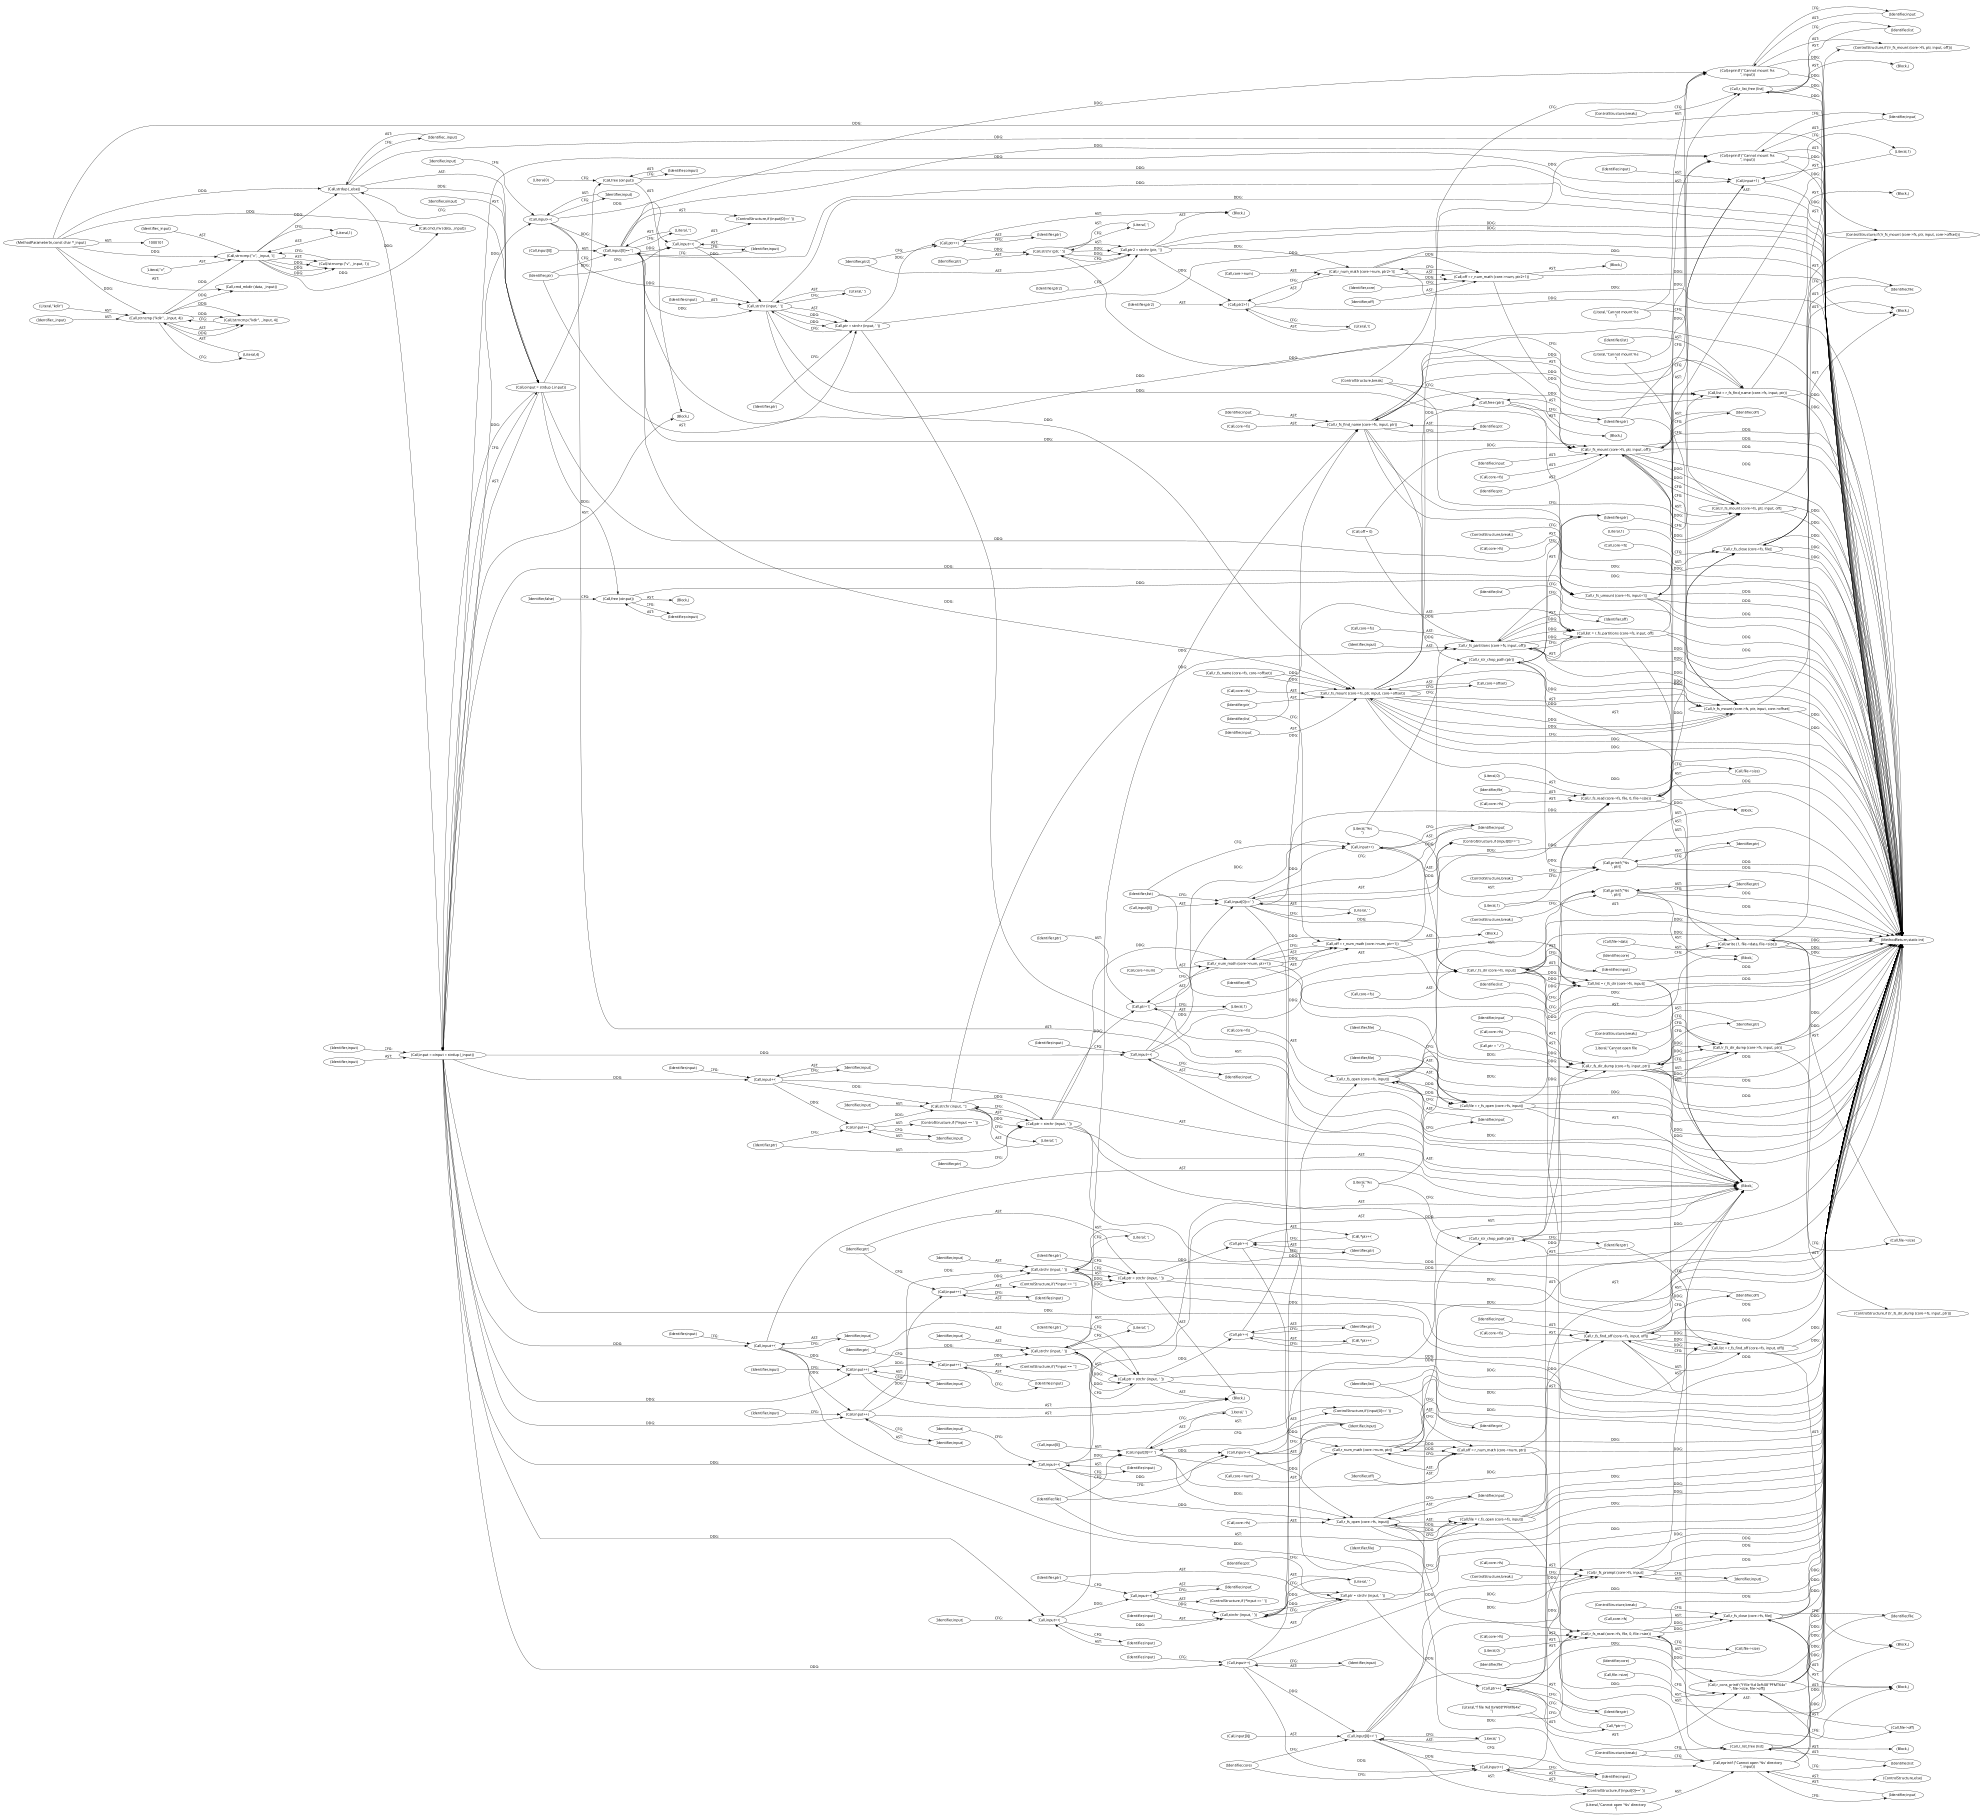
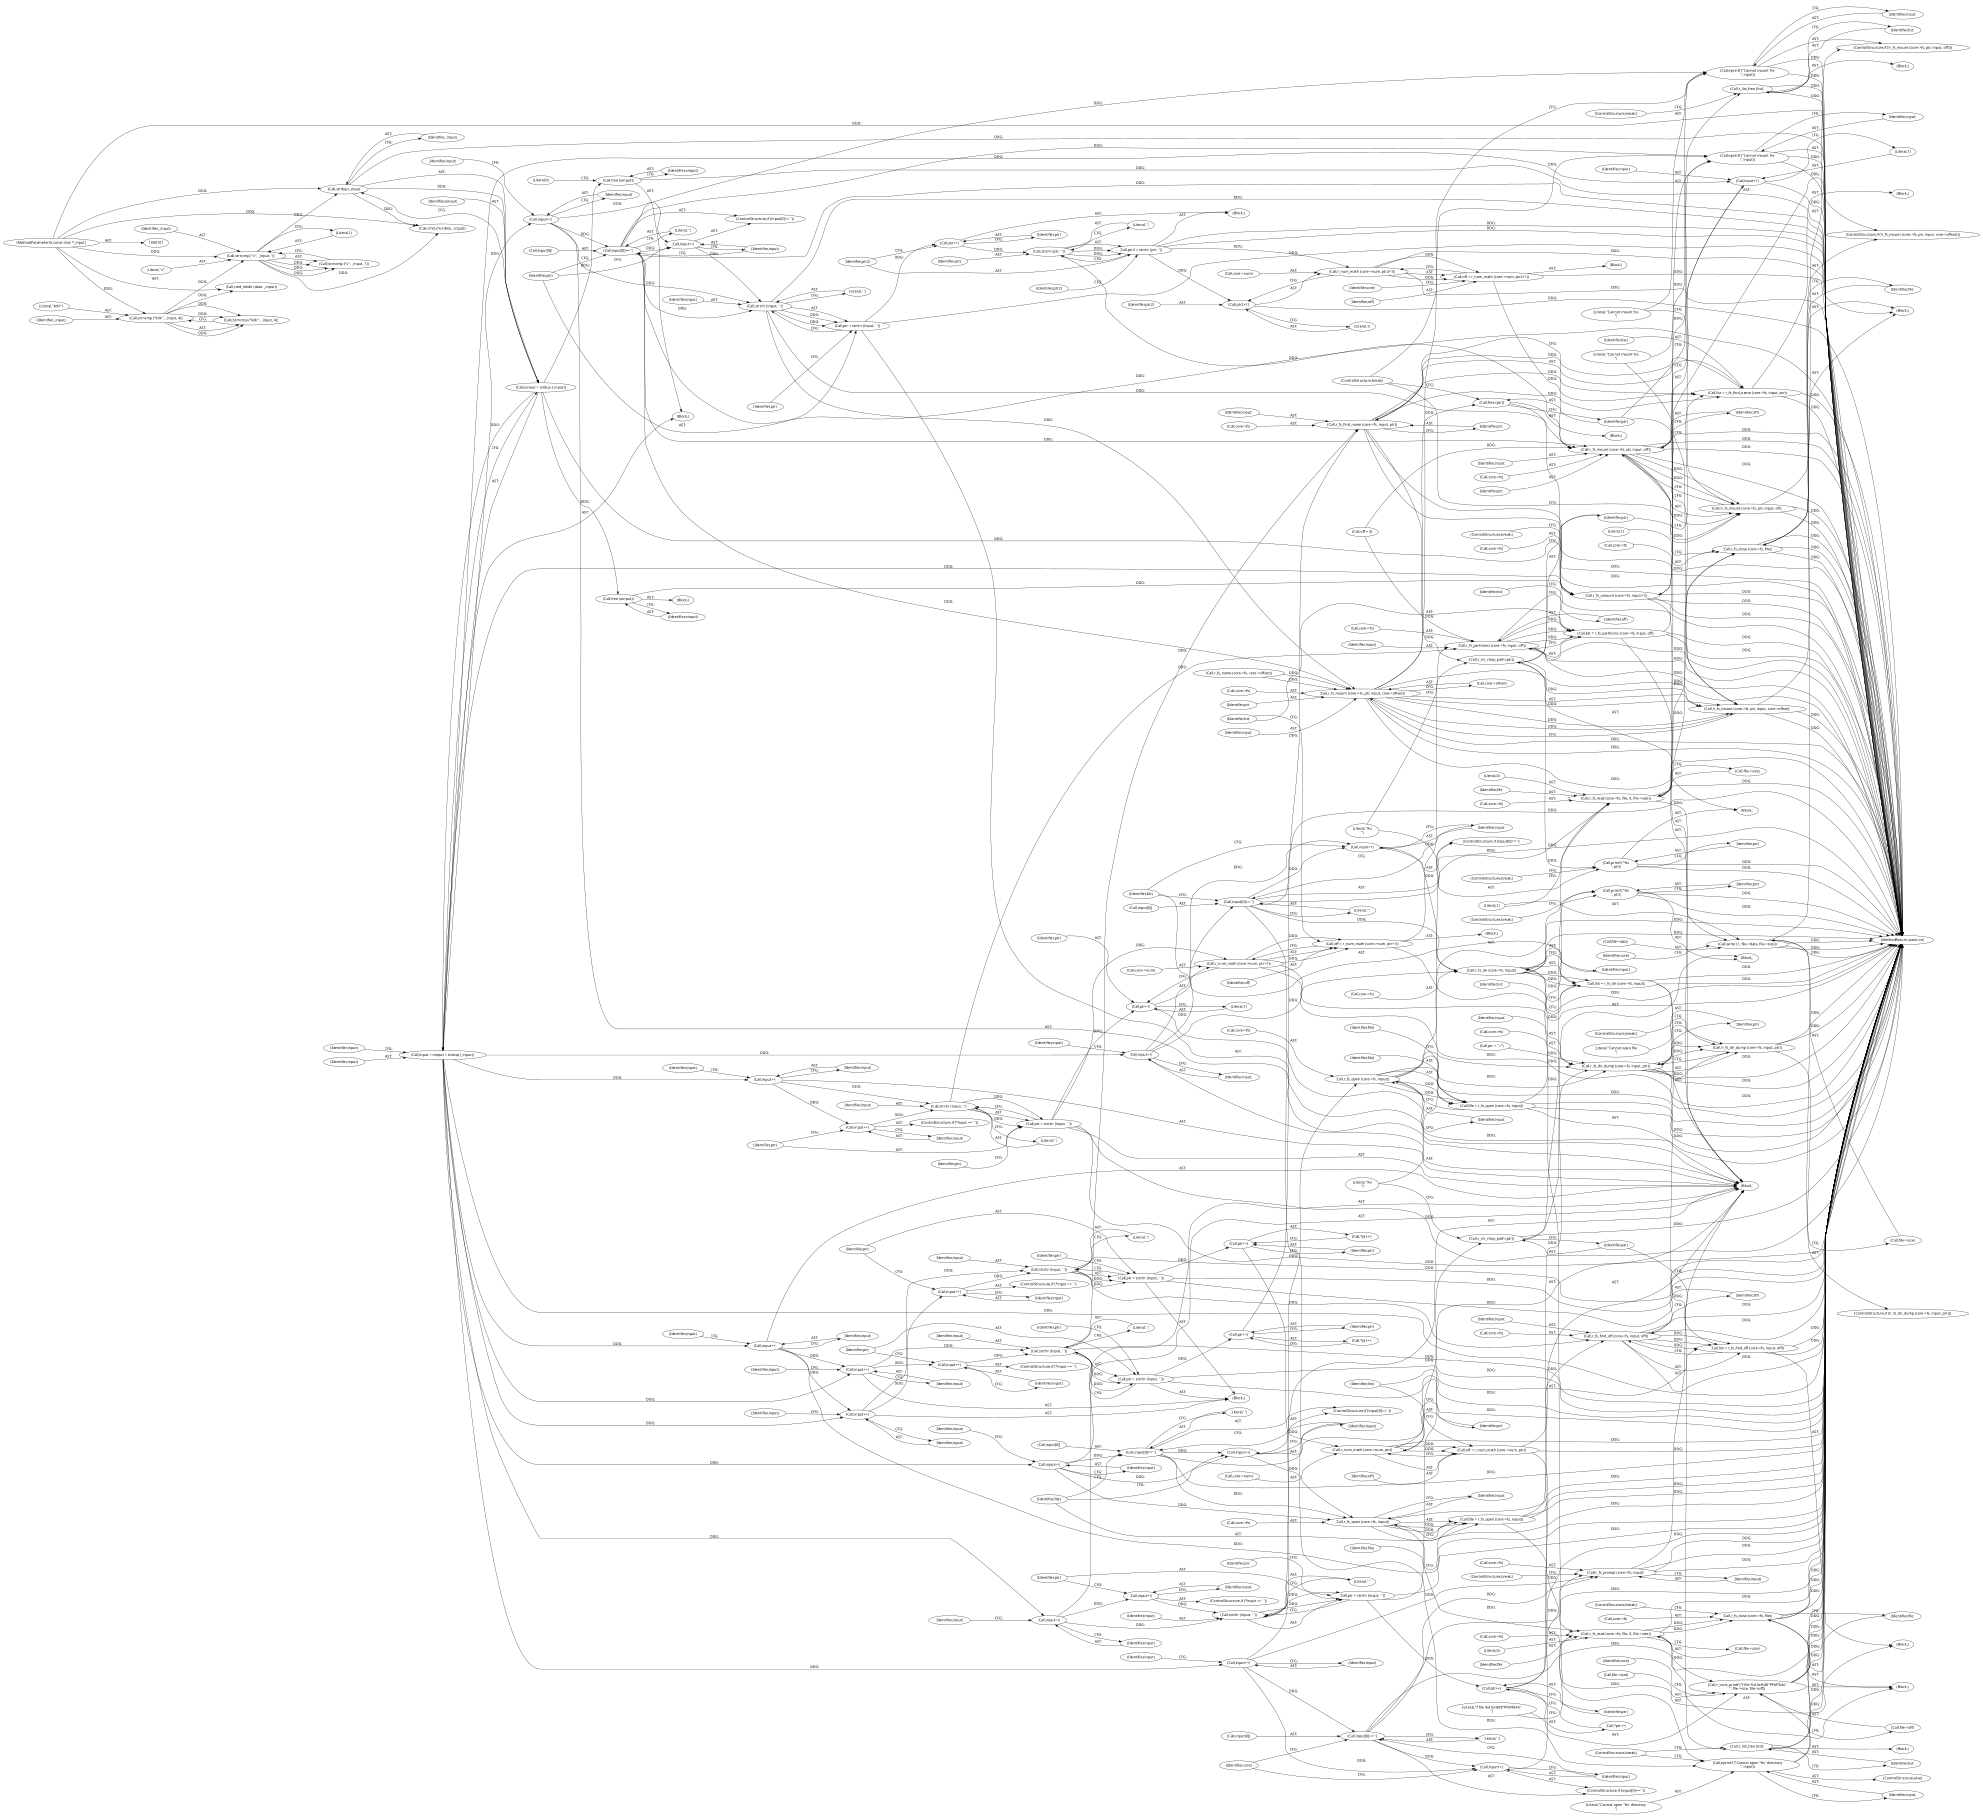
node "(Literal,4)": removed
node "(Identifier,false)": removed
edge "(Call,strdup (_else))" -> "(Call,input = oinput = strdup (_input))": now "(Call,strdup (_else))" -> "(Call,cmd_mv (data, _input))"
